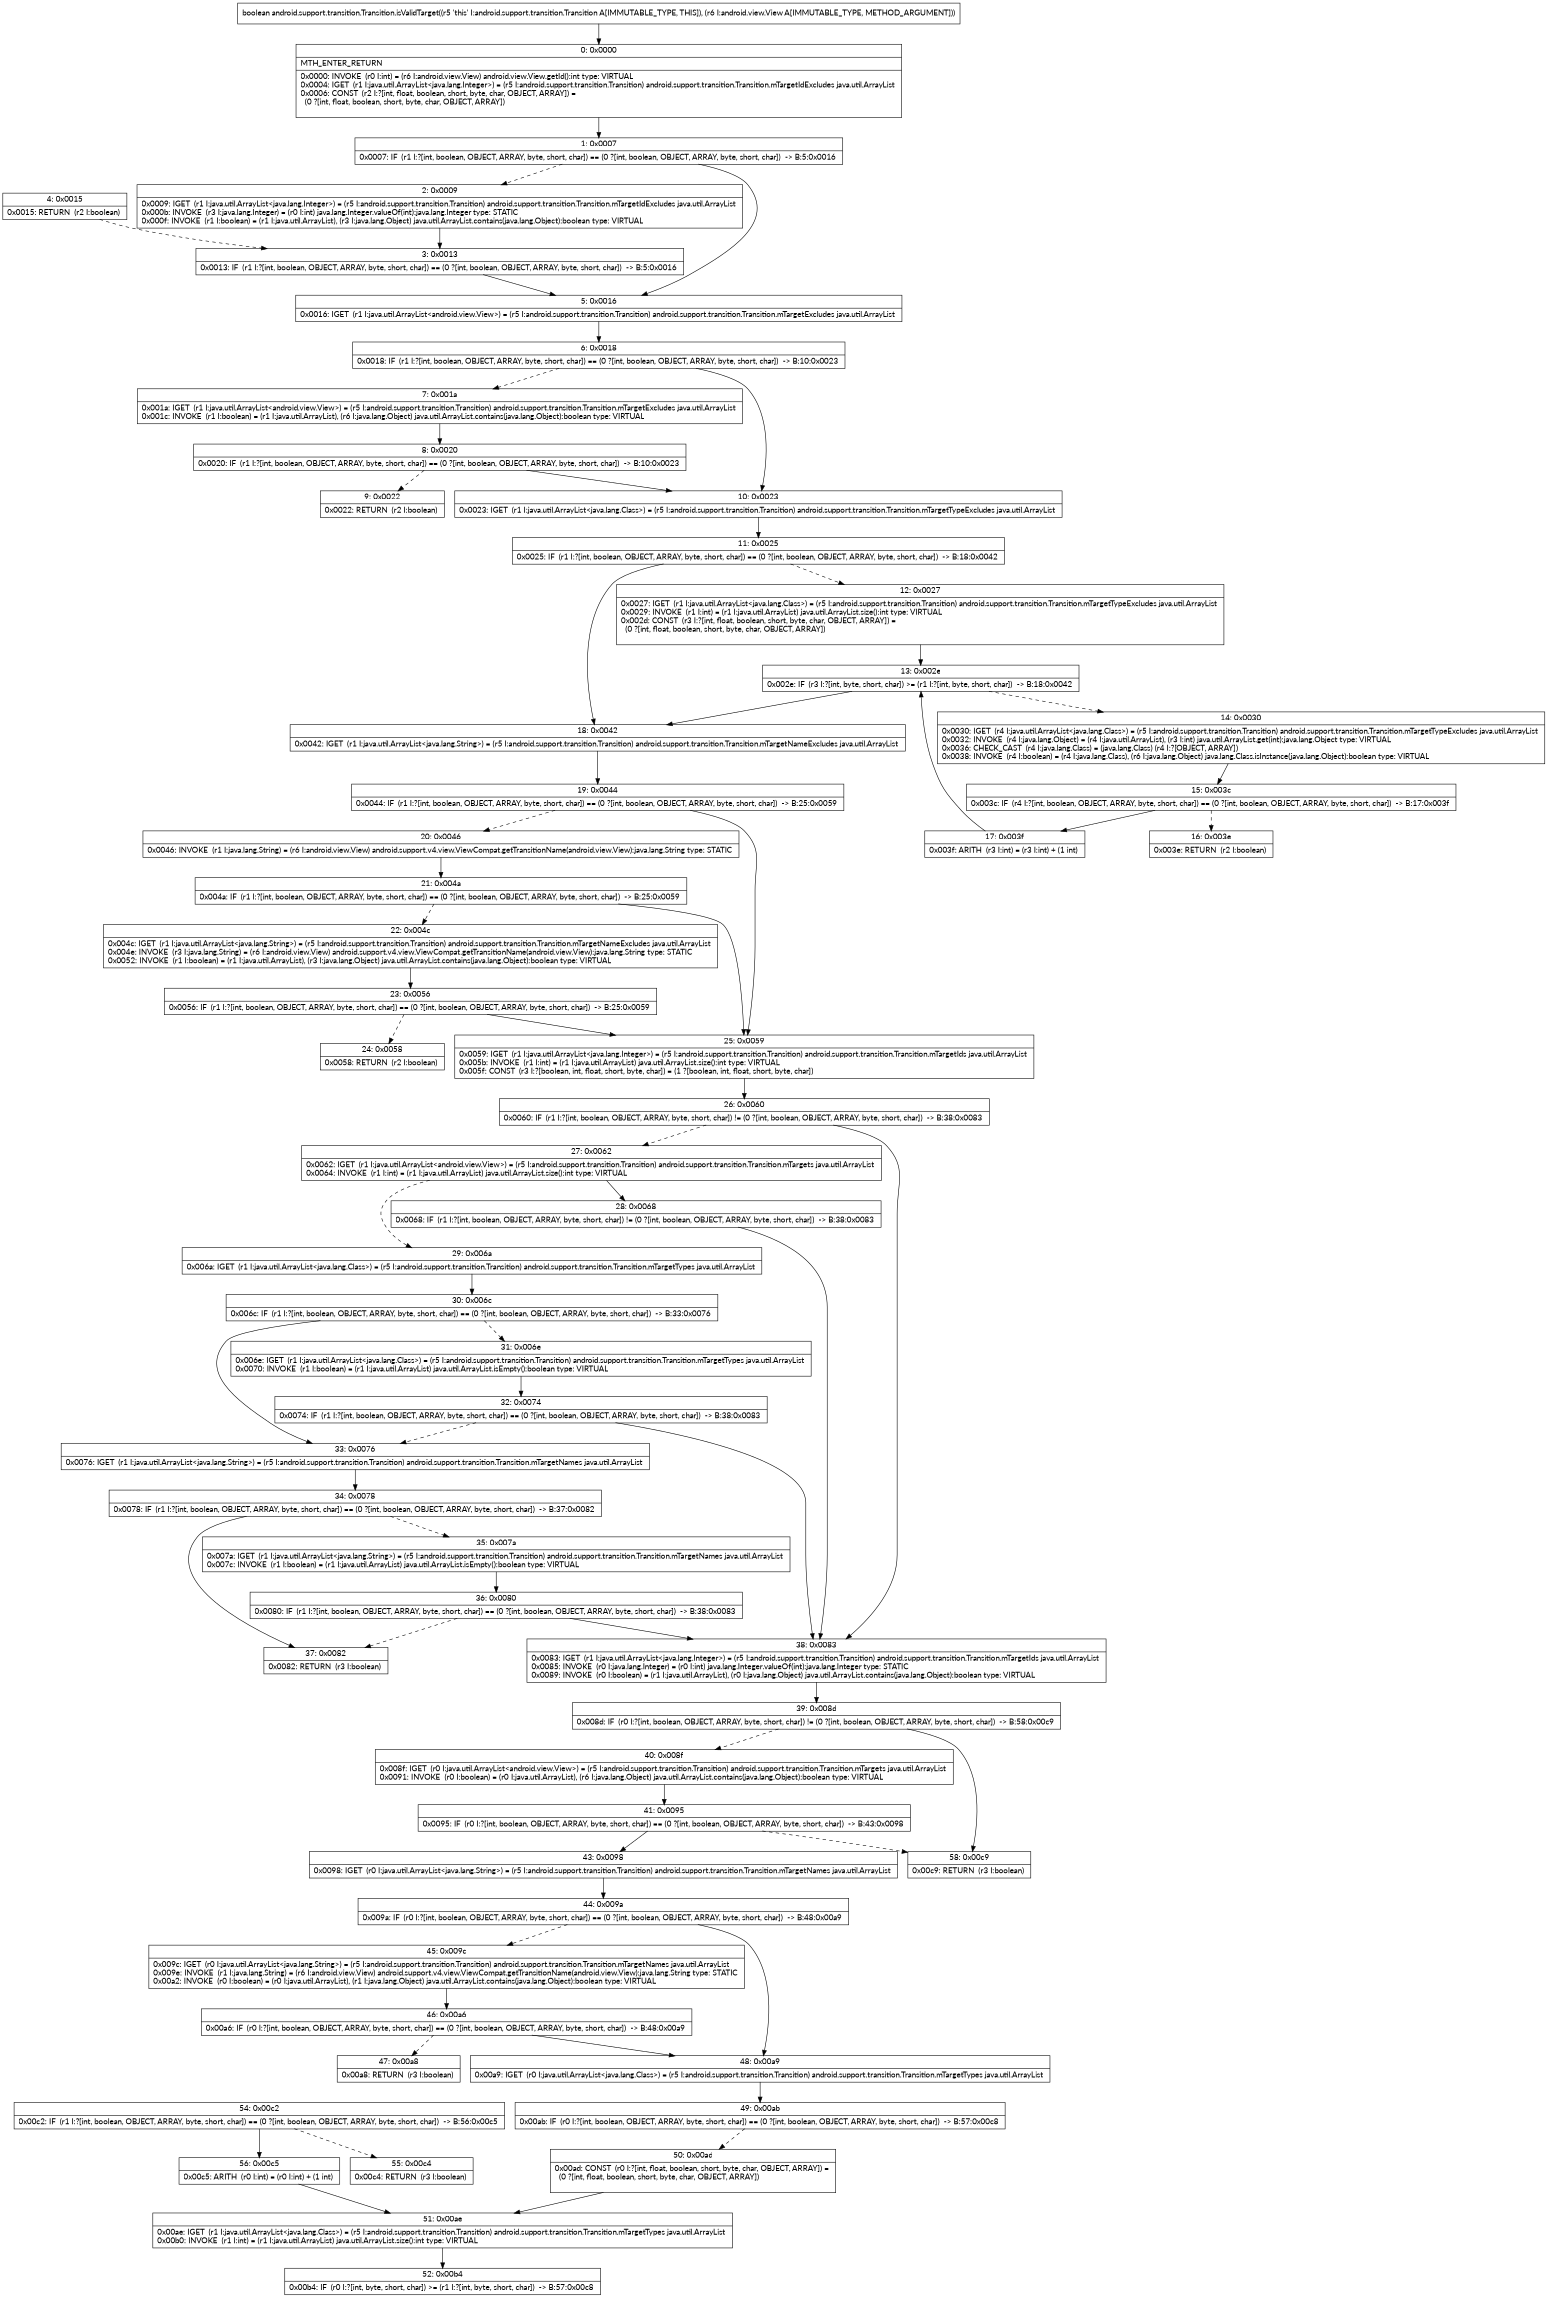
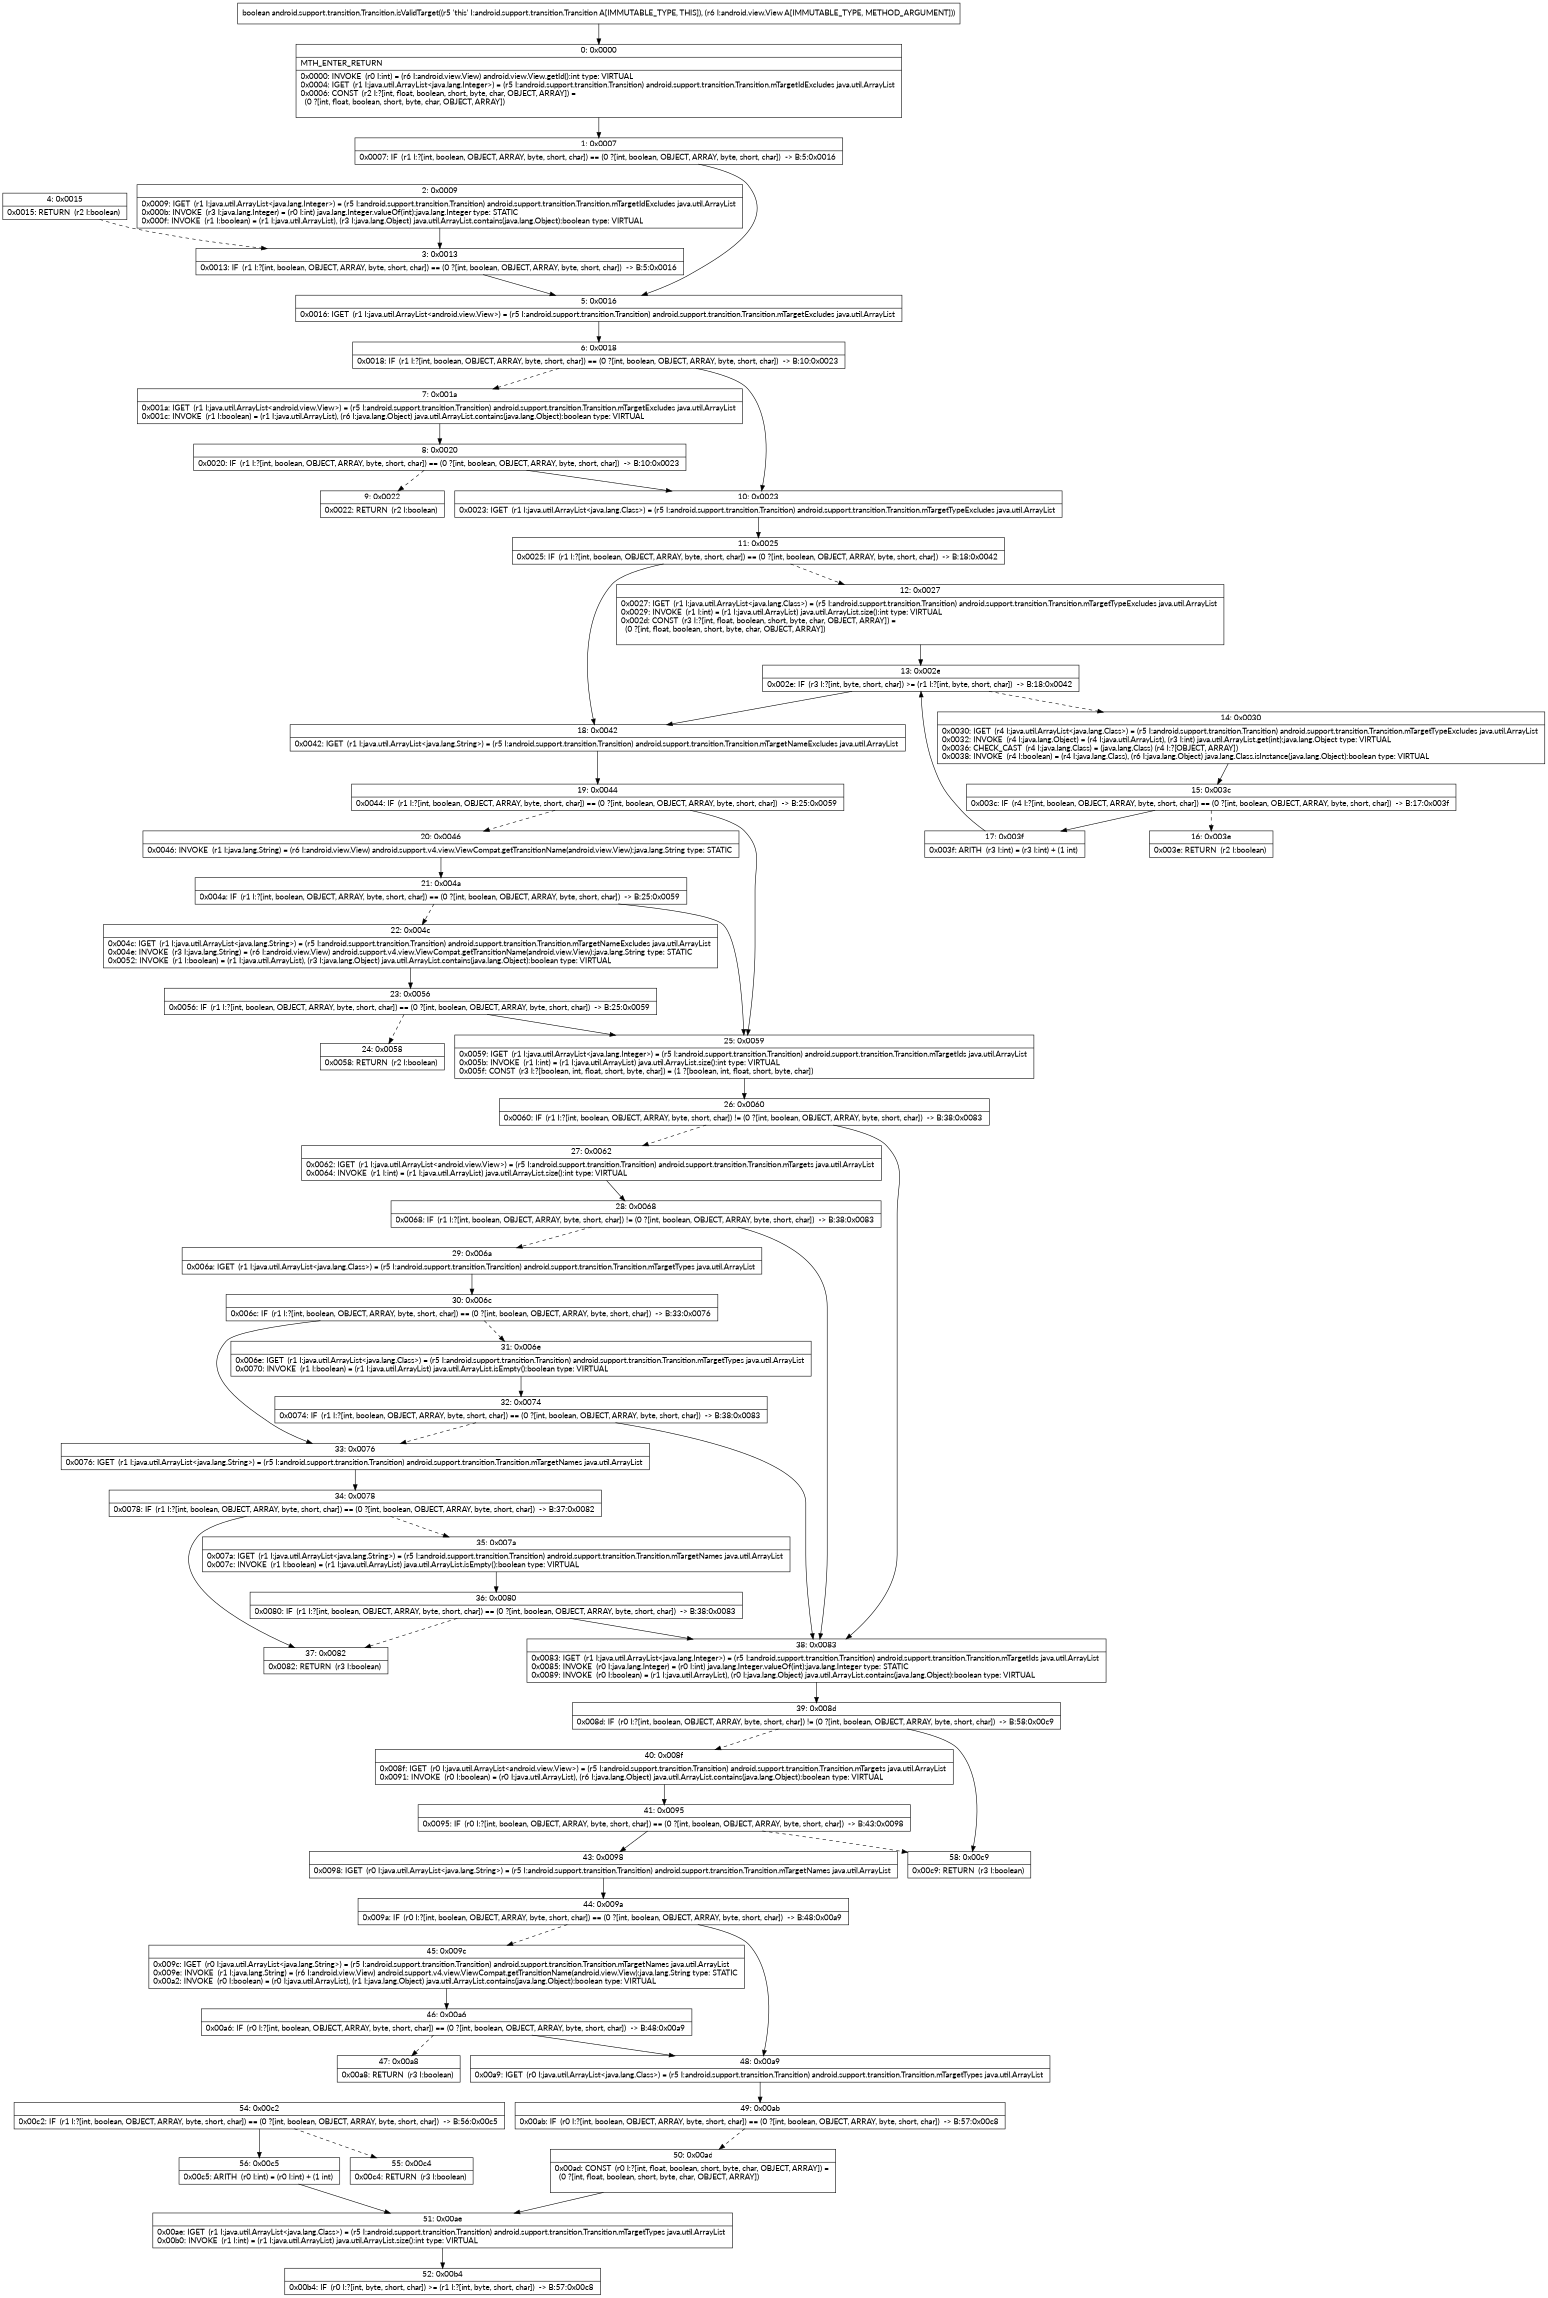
edge "1: 0x0007" -> "2: 0x0009": removed
edge "27: 0x0062" -> "29: 0x006a": now "28: 0x0068" -> "29: 0x006a"
